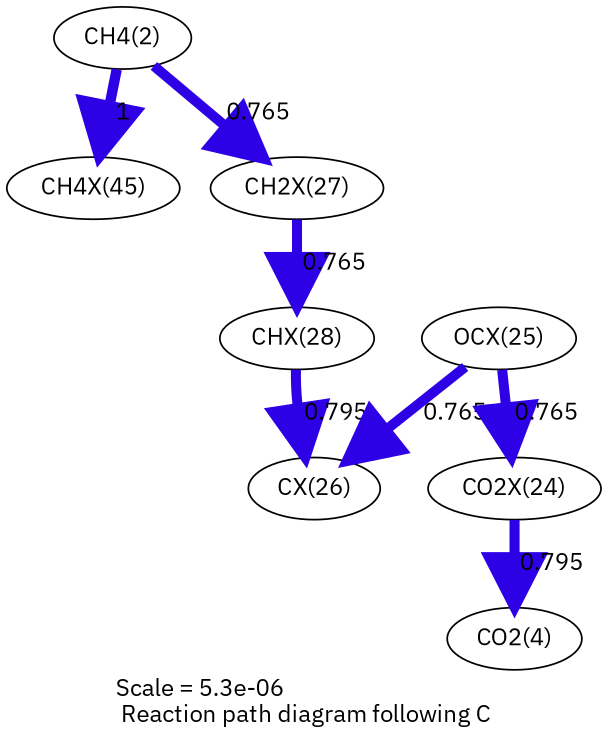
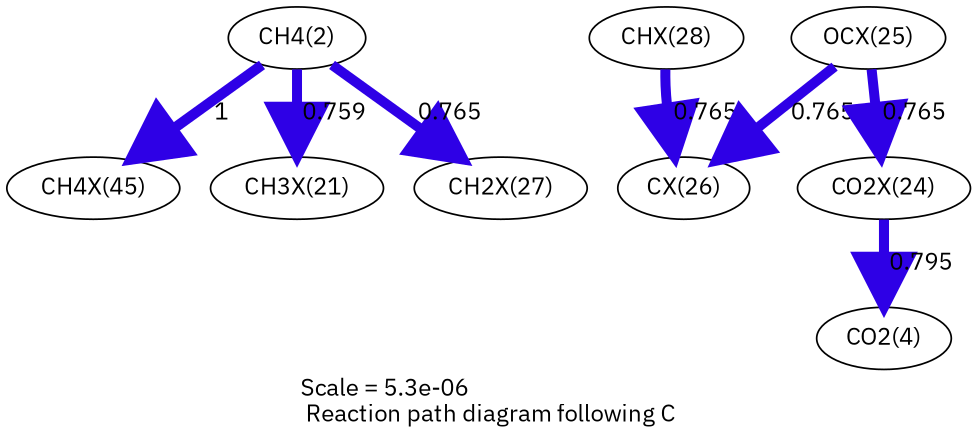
node "CH3X(21)": added
edge "CH2X(27)" -> "CHX(28)": removed, label "0.765"
edge "CHX(28)" -> "CX(26)": label " 0.795" -> " 0.765"
